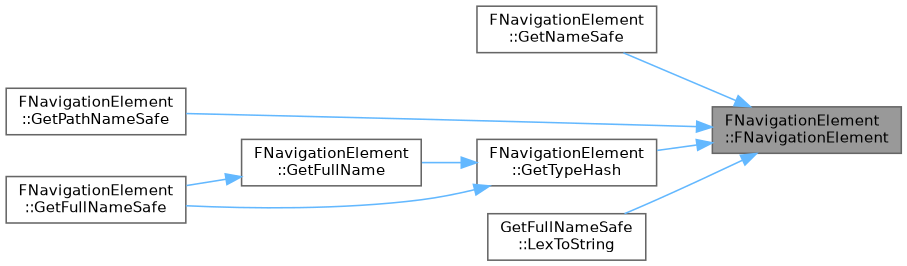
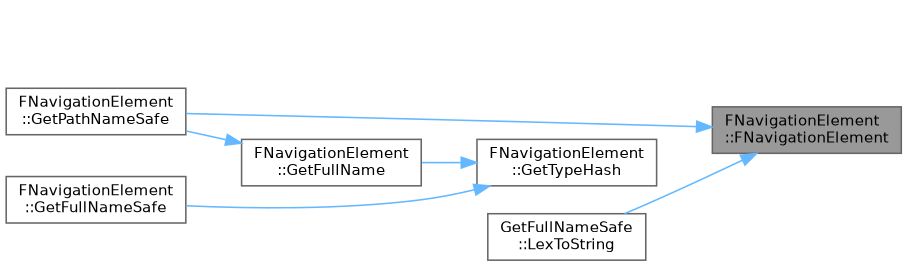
node "FNavigationElement ::GetNameSafe": removed
edge "FNavigationElement ::GetTypeHash" -> "FNavigationElement ::FNavigationElement": removed
edge "FNavigationElement ::GetFullNameSafe" -> "FNavigationElement ::GetFullName": now "FNavigationElement ::GetPathNameSafe" -> "FNavigationElement ::GetFullName"
